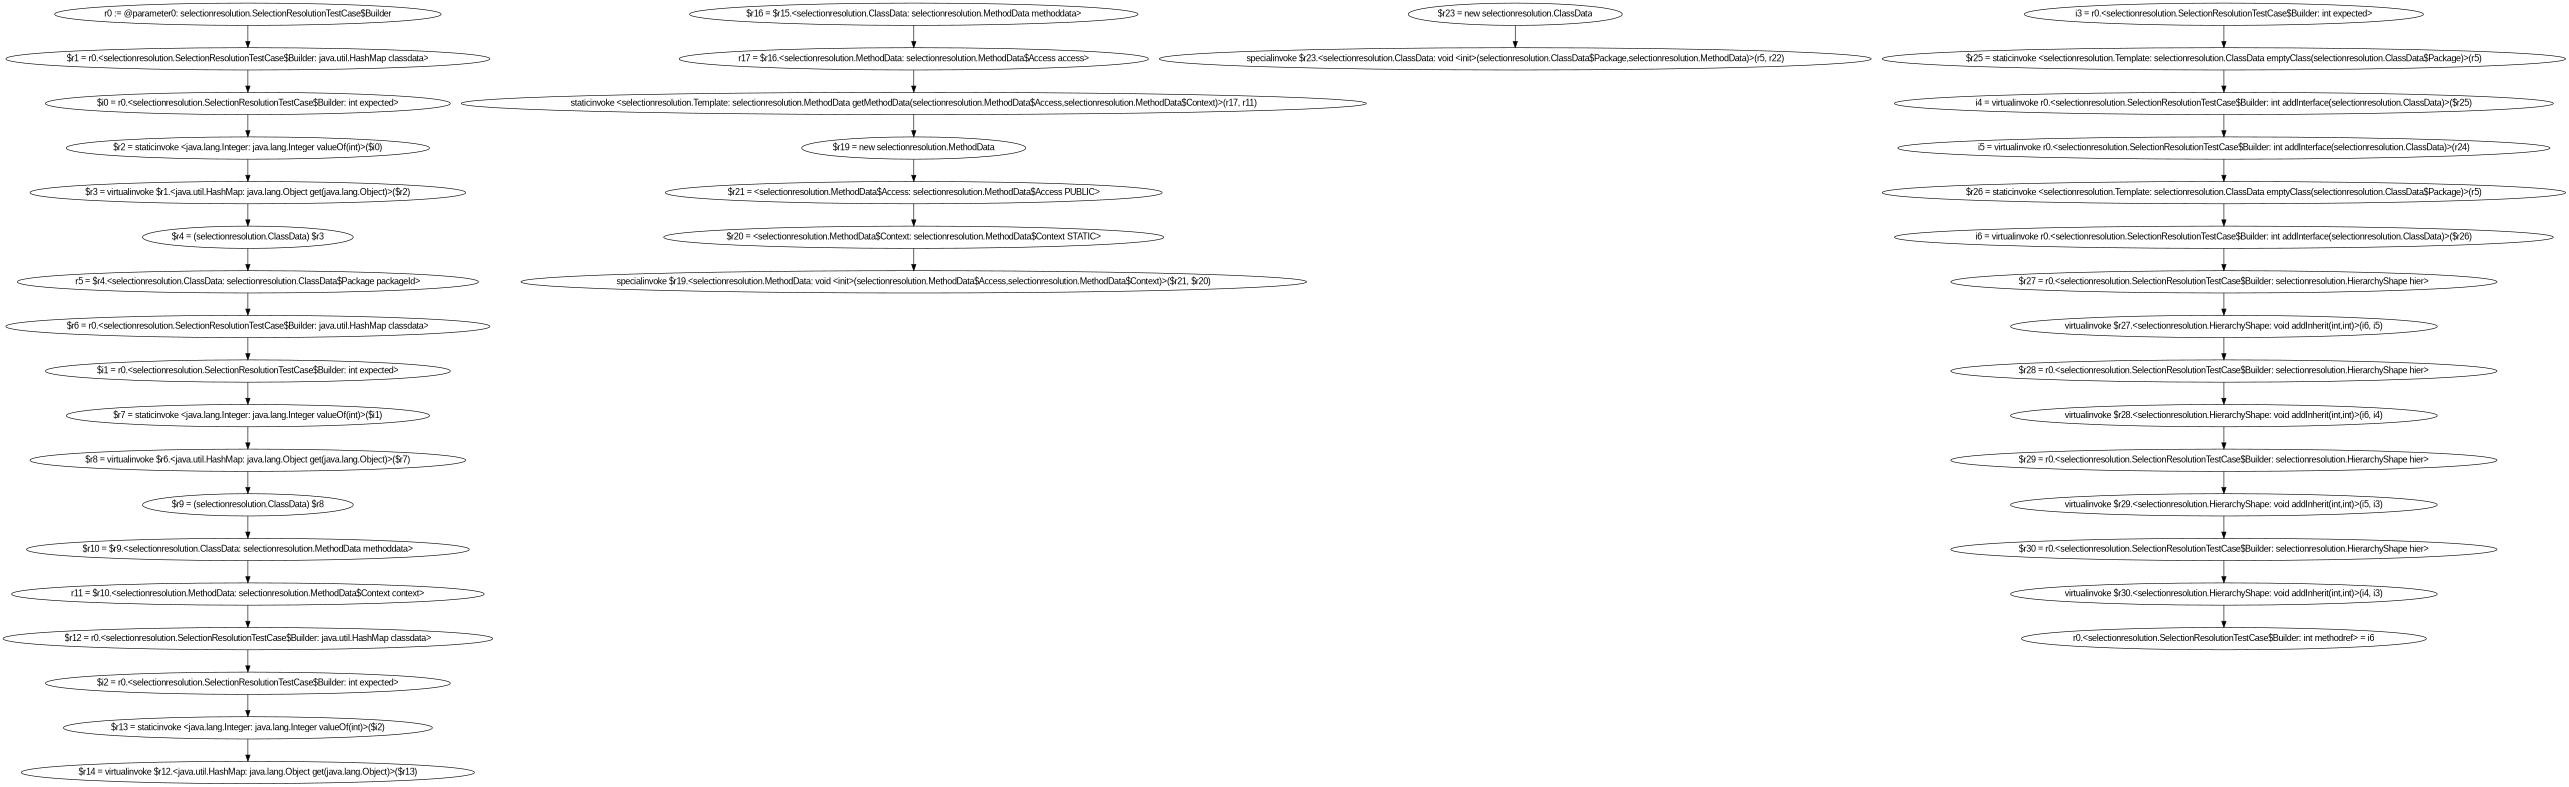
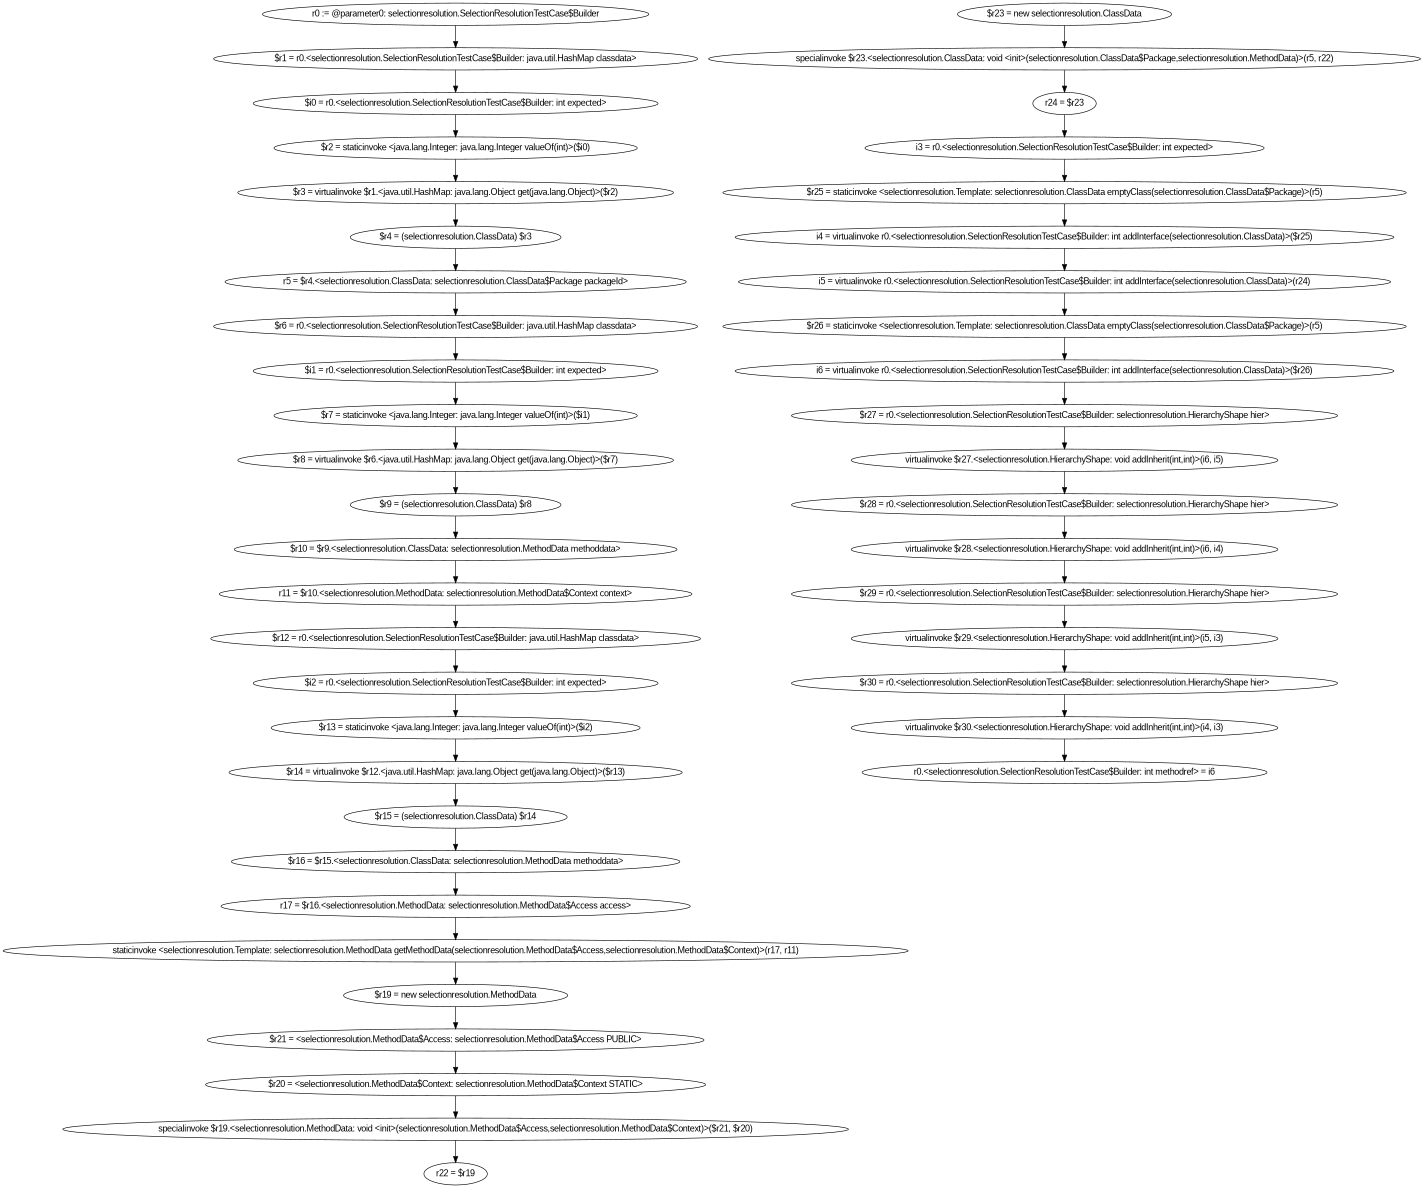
node "r24 = $r23": added
node "$r15 = (selectionresolution.ClassData) $r14": added
node "r22 = $r19": added
